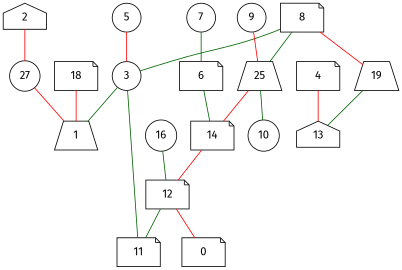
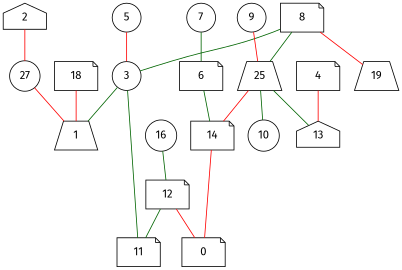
edge "19" -- "13": now "25" -- "13"
edge "14" -- "12": now "14" -- "0"
